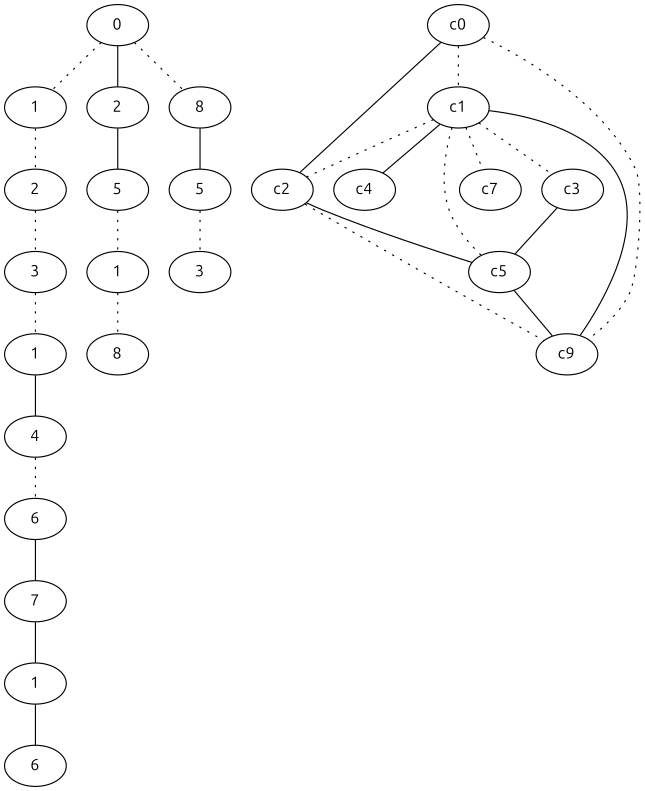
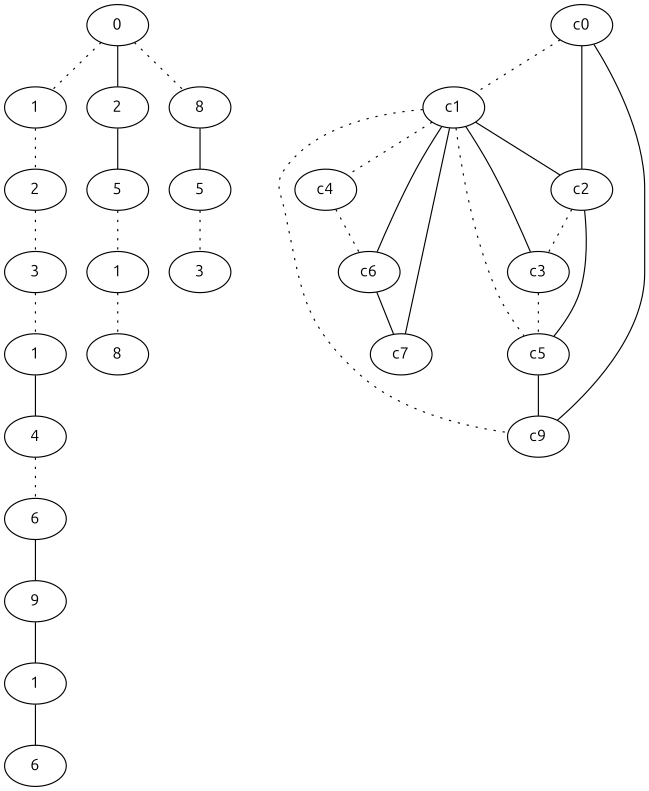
edge "c1" -- "c2": style dotted -> solid
edge "c1" -- "c4": style solid -> dotted
edge "c1" -- "c7": style dotted -> solid
edge "c1" -- "c3": style dotted -> solid
edge "c0" -- "c9": style dotted -> solid
edge "c1" -- "c9": style solid -> dotted
edge "c3" -- "c5": style solid -> dotted
node "c6": added
edge "c2" -- "c9": now "c2" -- "c3"
node "7": label "7" -> "9"
